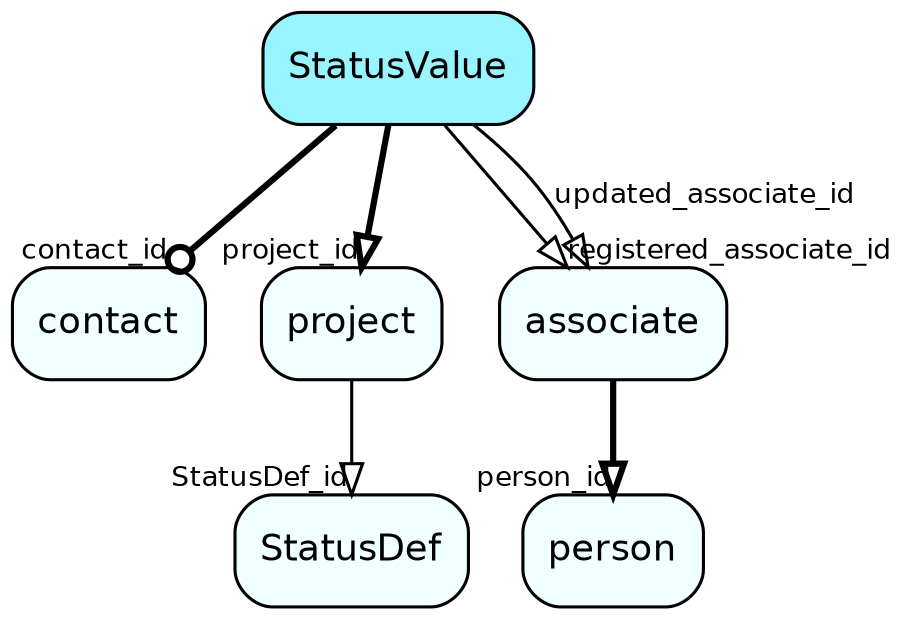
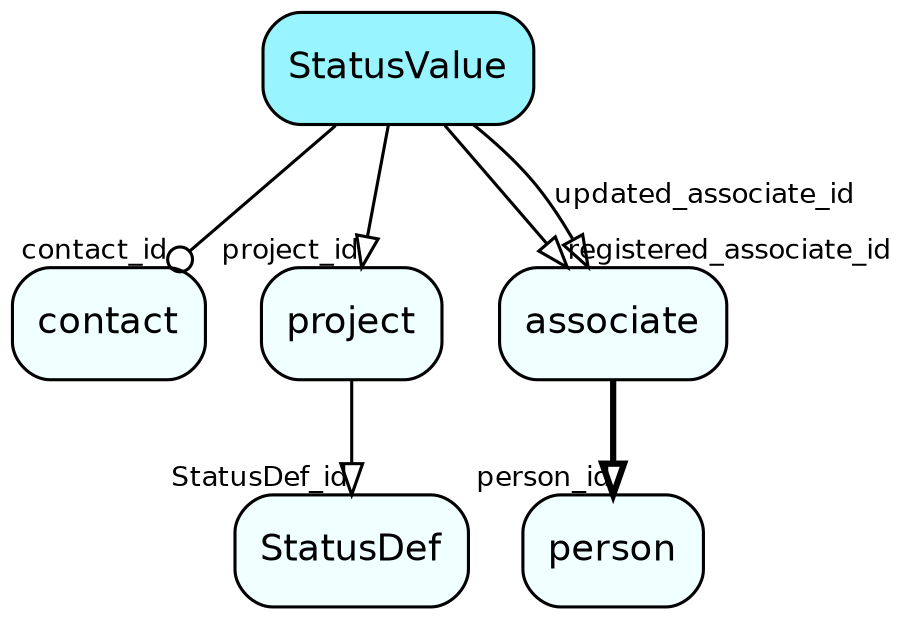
edge "StatusValue" -> "project": style bold -> solid
edge "StatusValue" -> "contact": style bold -> solid
